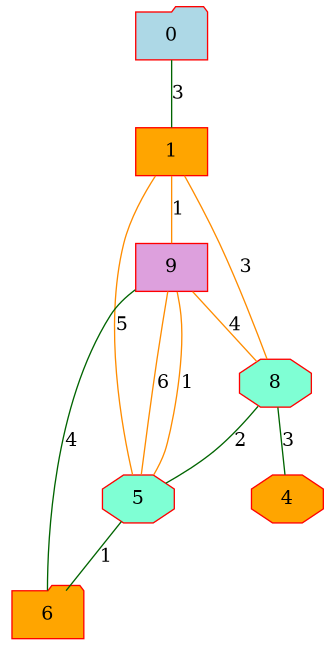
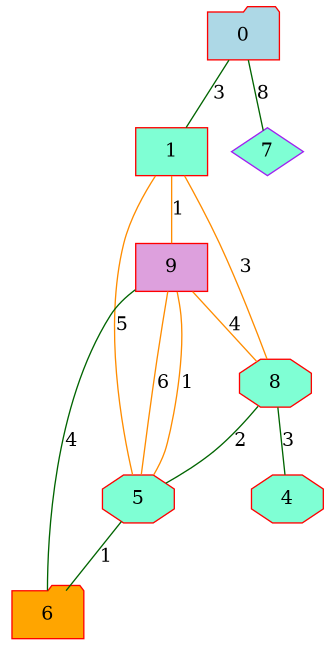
node "1": fillcolor orange -> aquamarine
node "7": added
node "4": fillcolor orange -> aquamarine
